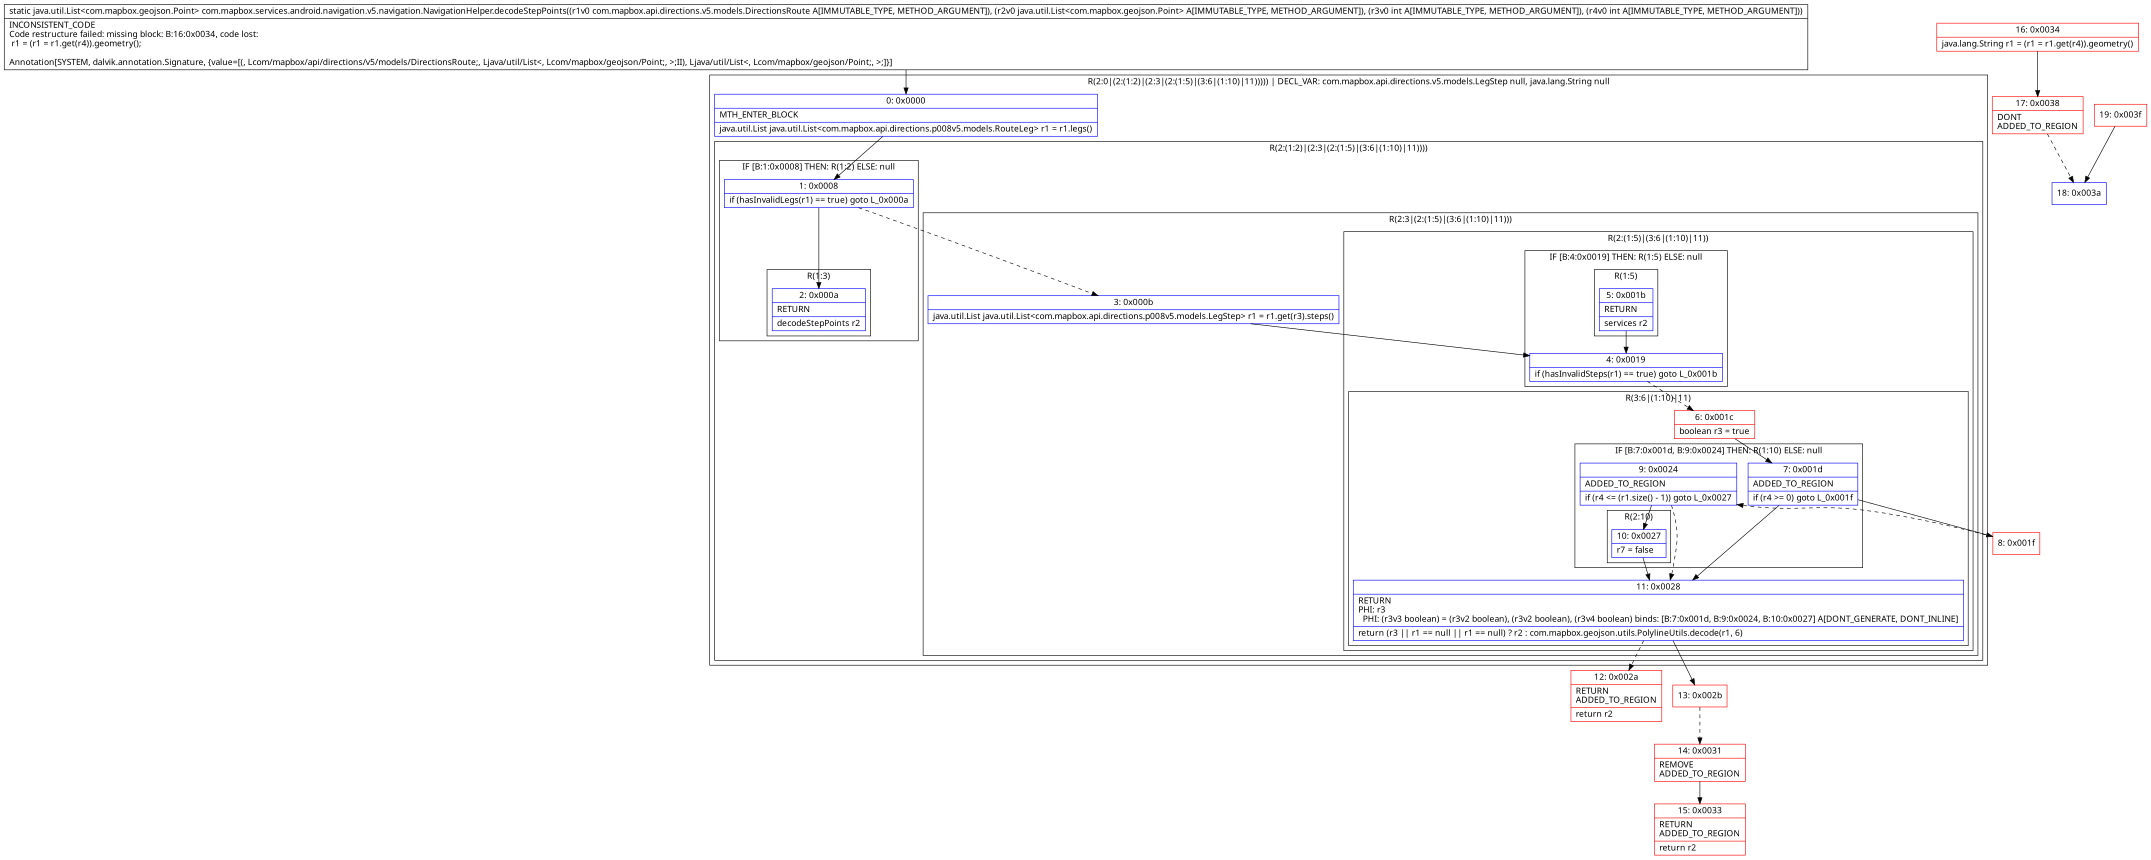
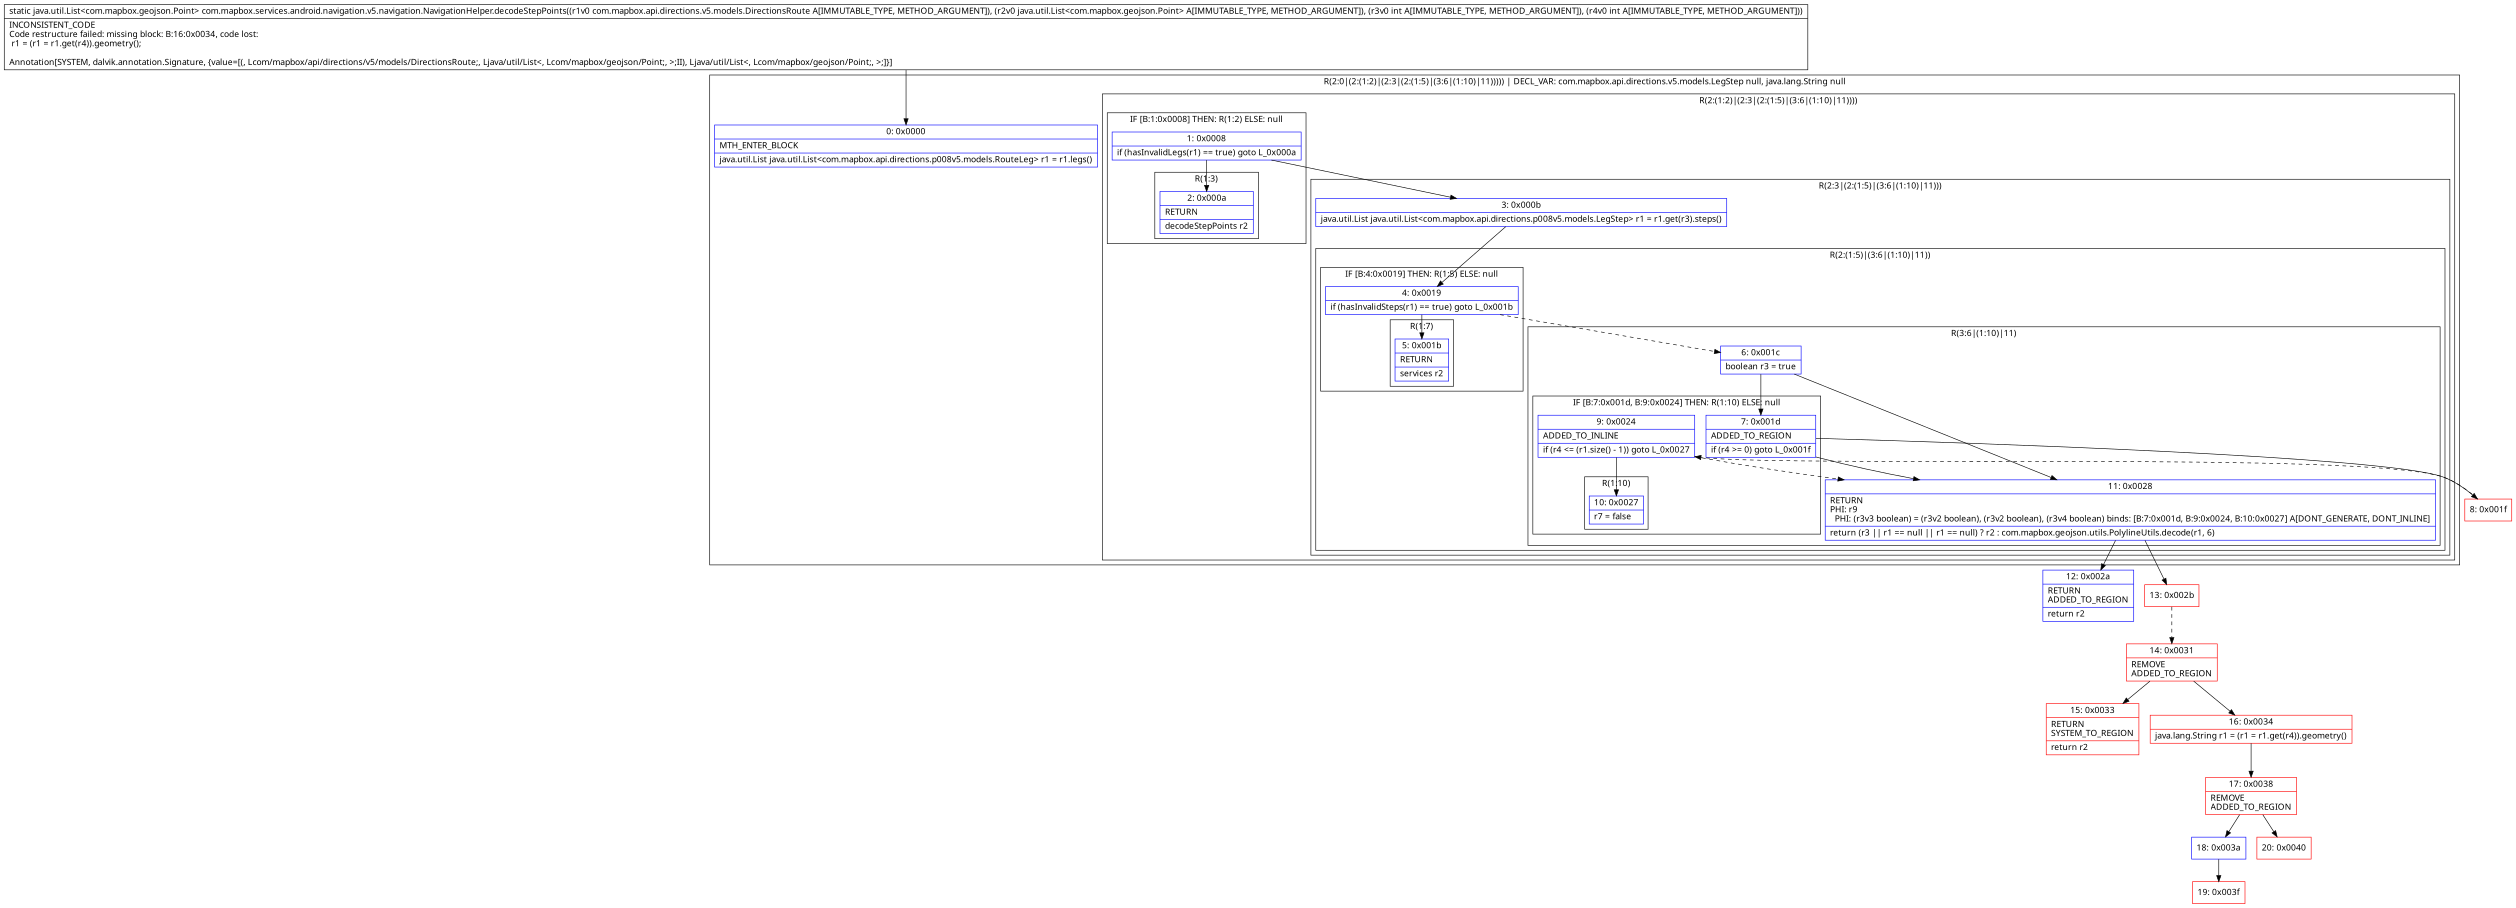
node "17: 0x0038": text "DONT" -> "REMOVE"
edge "19: 0x003f" -> "18: 0x003a": reversed
edge "0: 0x0000" -> "1: 0x0008": removed
edge "17: 0x0038" -> "18: 0x003a": style dashed -> solid
edge "1: 0x0008" -> "3: 0x000b": style dashed -> solid
cluster "R(1:5)": label "R(1:5)" -> "R(1:7)"
edge "5: 0x001b" -> "4: 0x0019": reversed
node "6: 0x001c": color red -> blue
node "9: 0x0024": text "ADDED_TO_REGION" -> "ADDED_TO_INLINE"
cluster "R(2:10)": label "R(2:10)" -> "R(1:10)"
edge "10: 0x0027" -> "11: 0x0028": now "6: 0x001c" -> "11: 0x0028"
node "11: 0x0028": text "PHI: r3" -> "PHI: r9"
edge "11: 0x0028" -> "12: 0x002a": style dashed -> solid
node "12: 0x002a": color red -> blue
edge "14: 0x0031" -> "16: 0x0034": added
node "15: 0x0033": text "ADDED_TO_REGION" -> "SYSTEM_TO_REGION"
node "20: 0x0040": added
